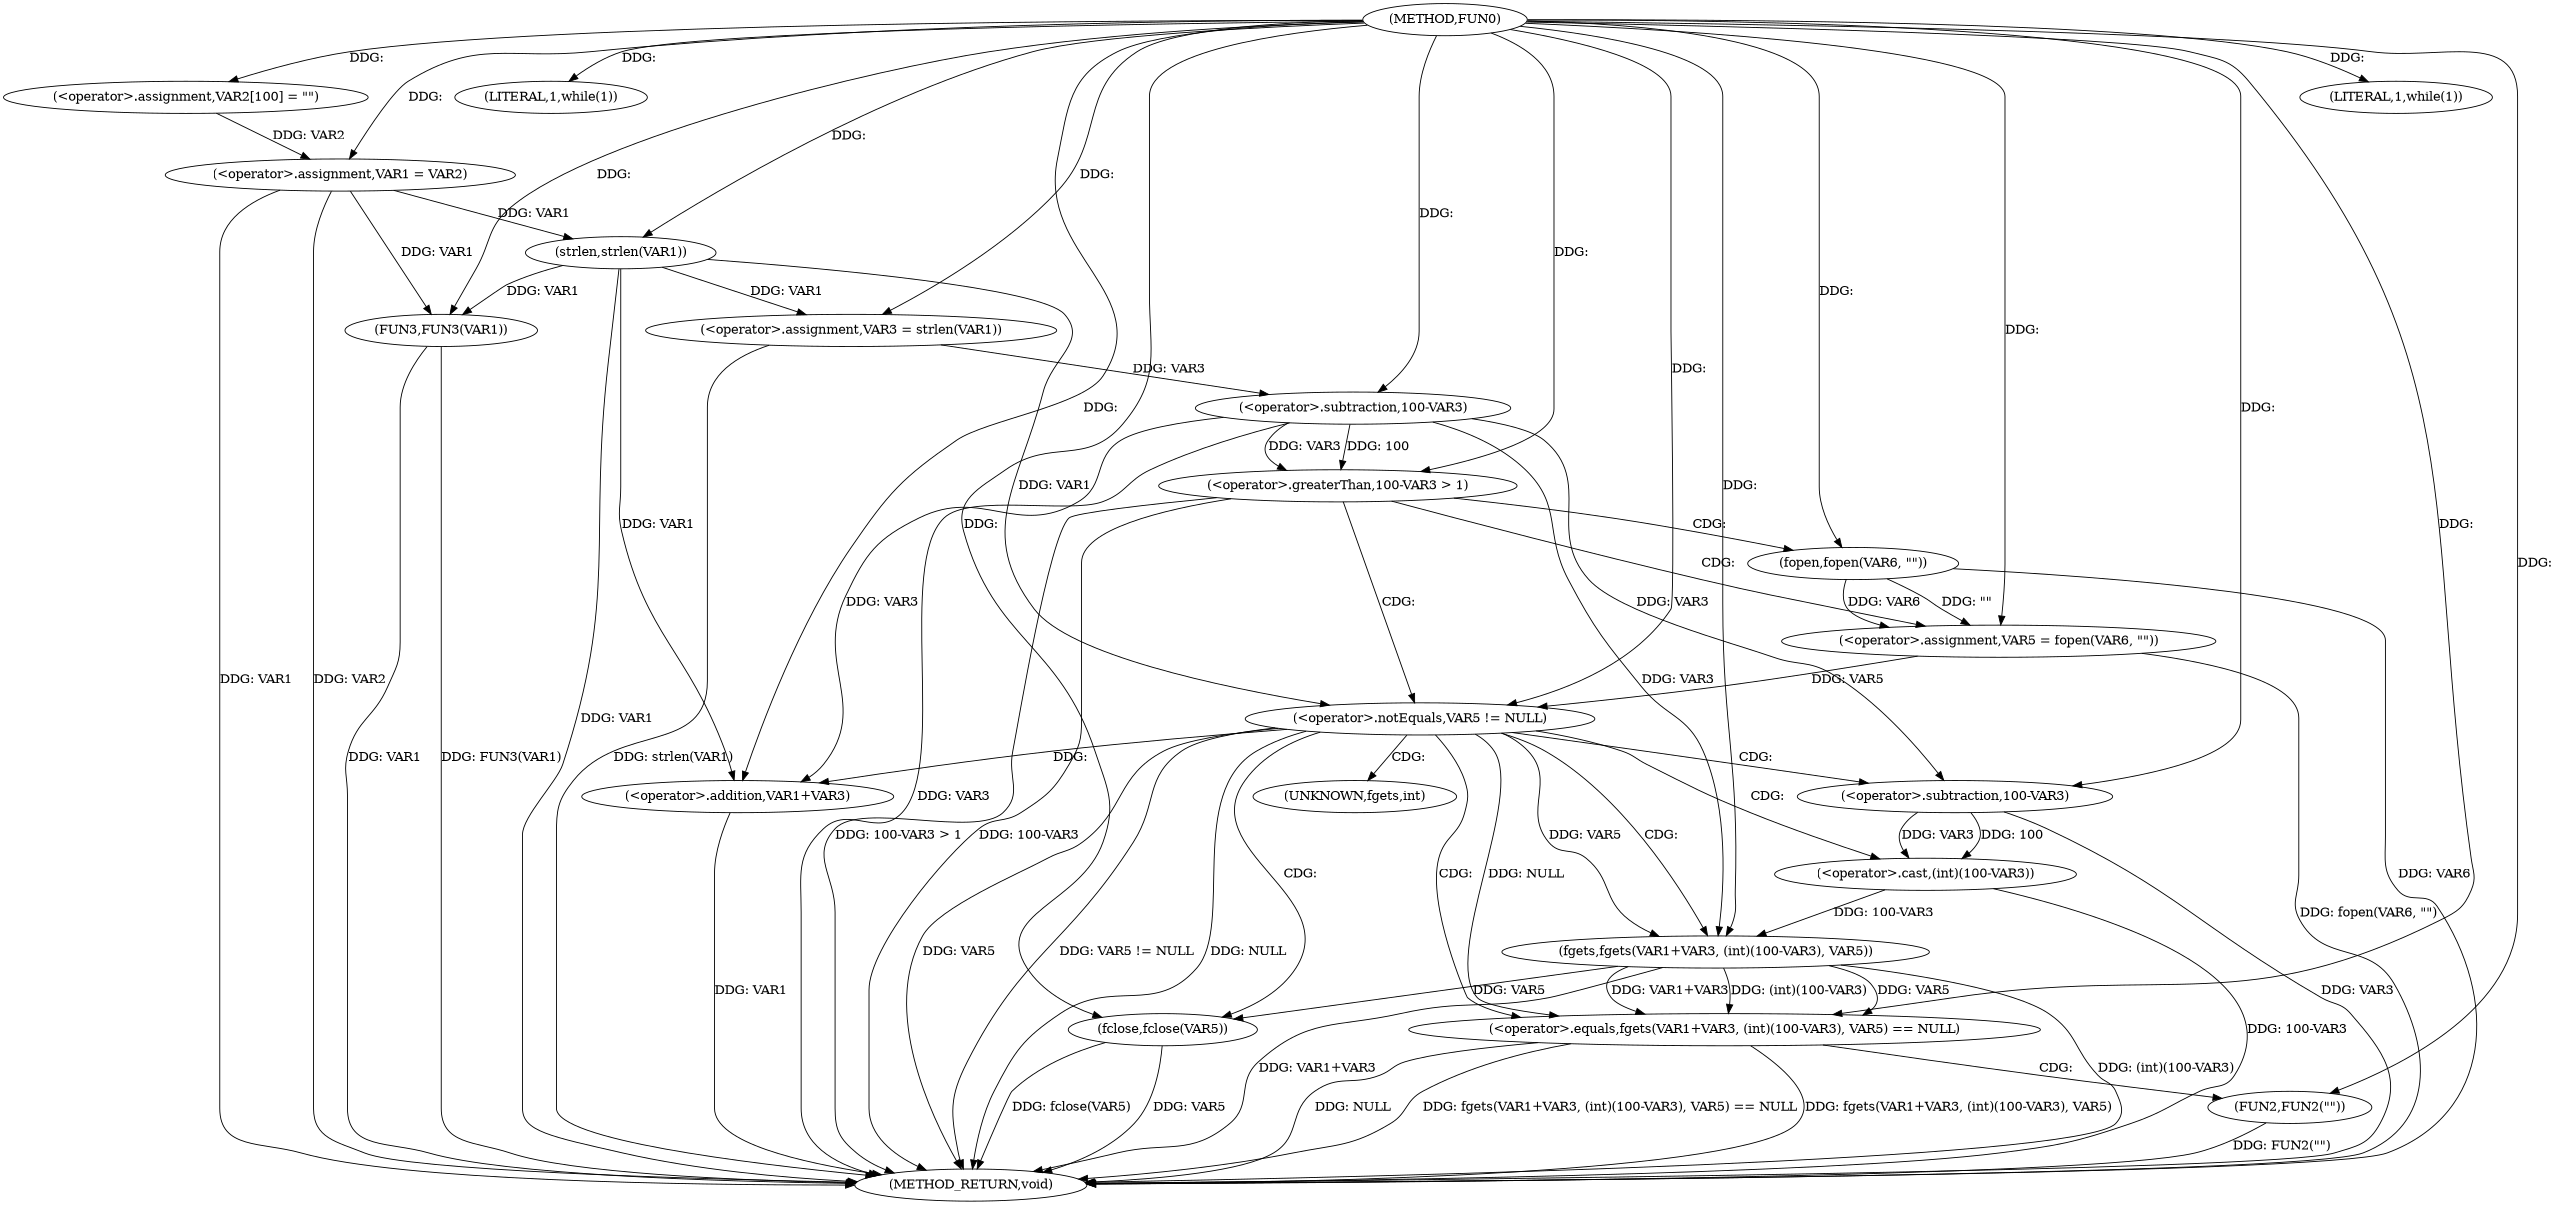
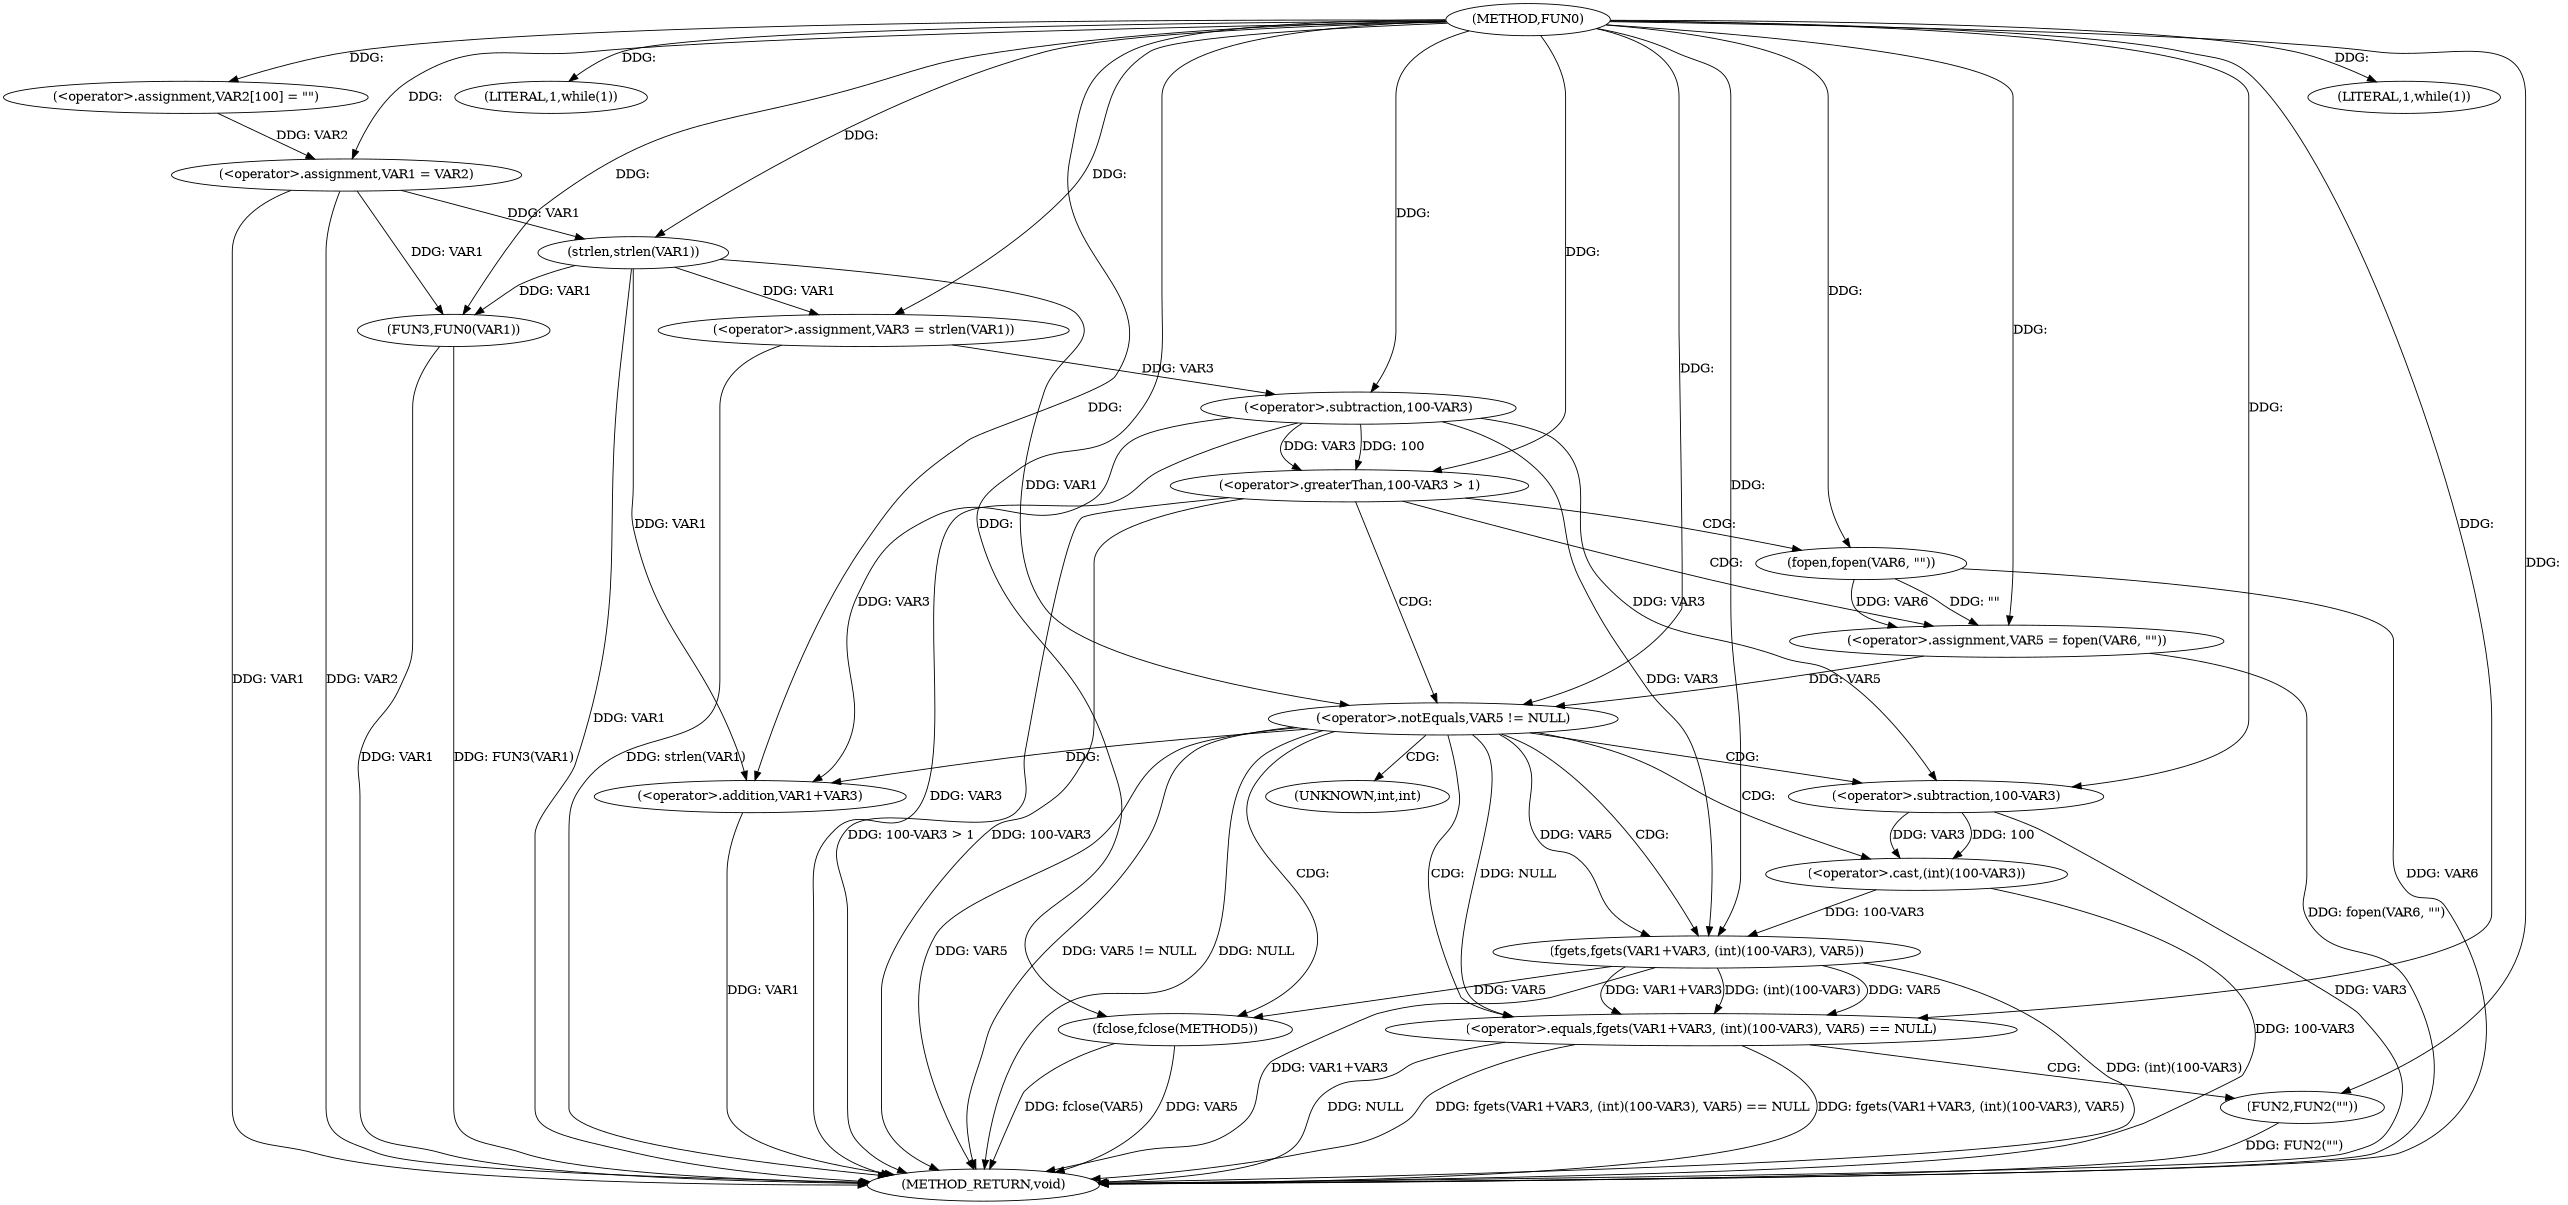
node "(FUN3,FUN3(VAR1))": label "(FUN3,FUN3(VAR1))" -> "(FUN3,FUN0(VAR1))"
node "(UNKNOWN,fgets,int)": label "(UNKNOWN,fgets,int)" -> "(UNKNOWN,int,int)"
node "(fclose,fclose(VAR5))": label "(fclose,fclose(VAR5))" -> "(fclose,fclose(METHOD5))"
